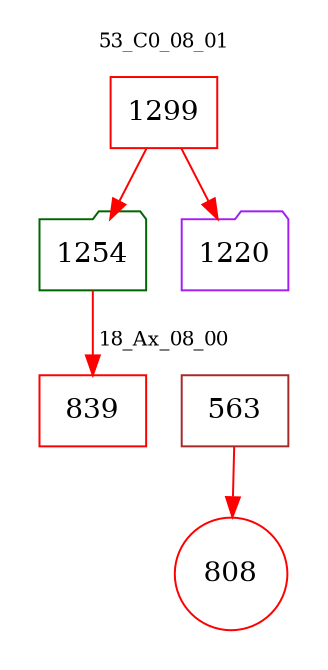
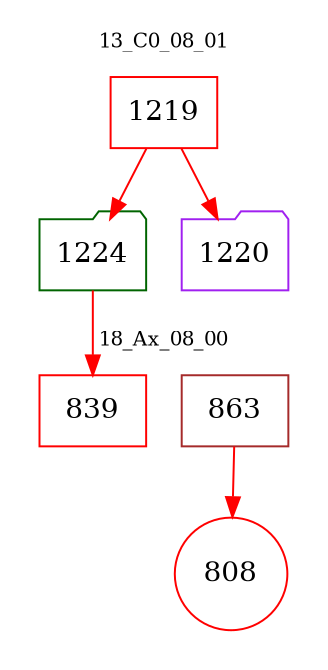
cluster "53_C0_08_01": label "53_C0_08_01" -> "13_C0_08_01"
node "1299": label "1299" -> "1219"
node "1254": label "1254" -> "1224"
node "563": label "563" -> "863"
